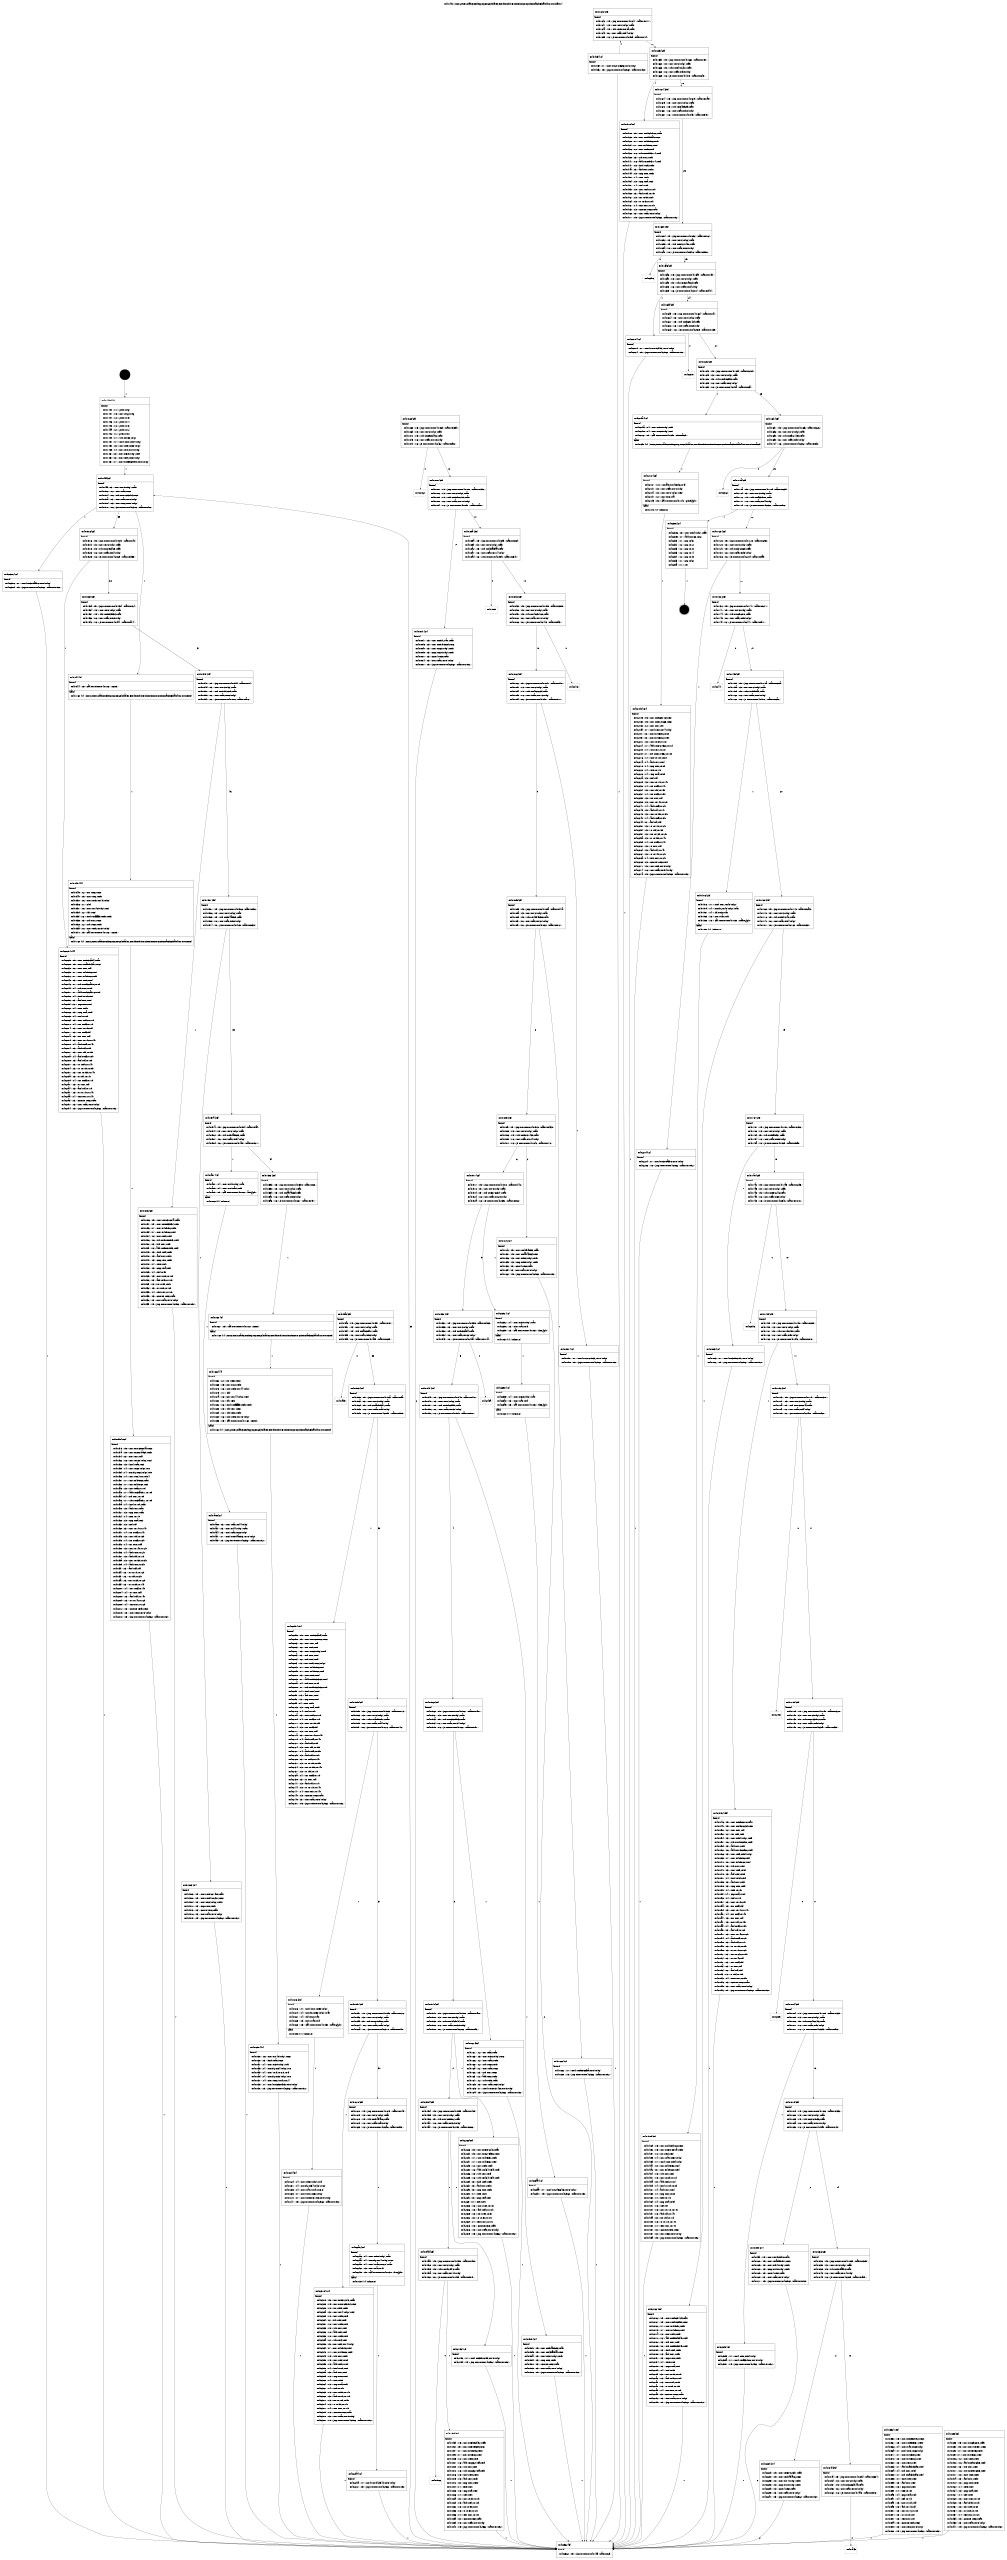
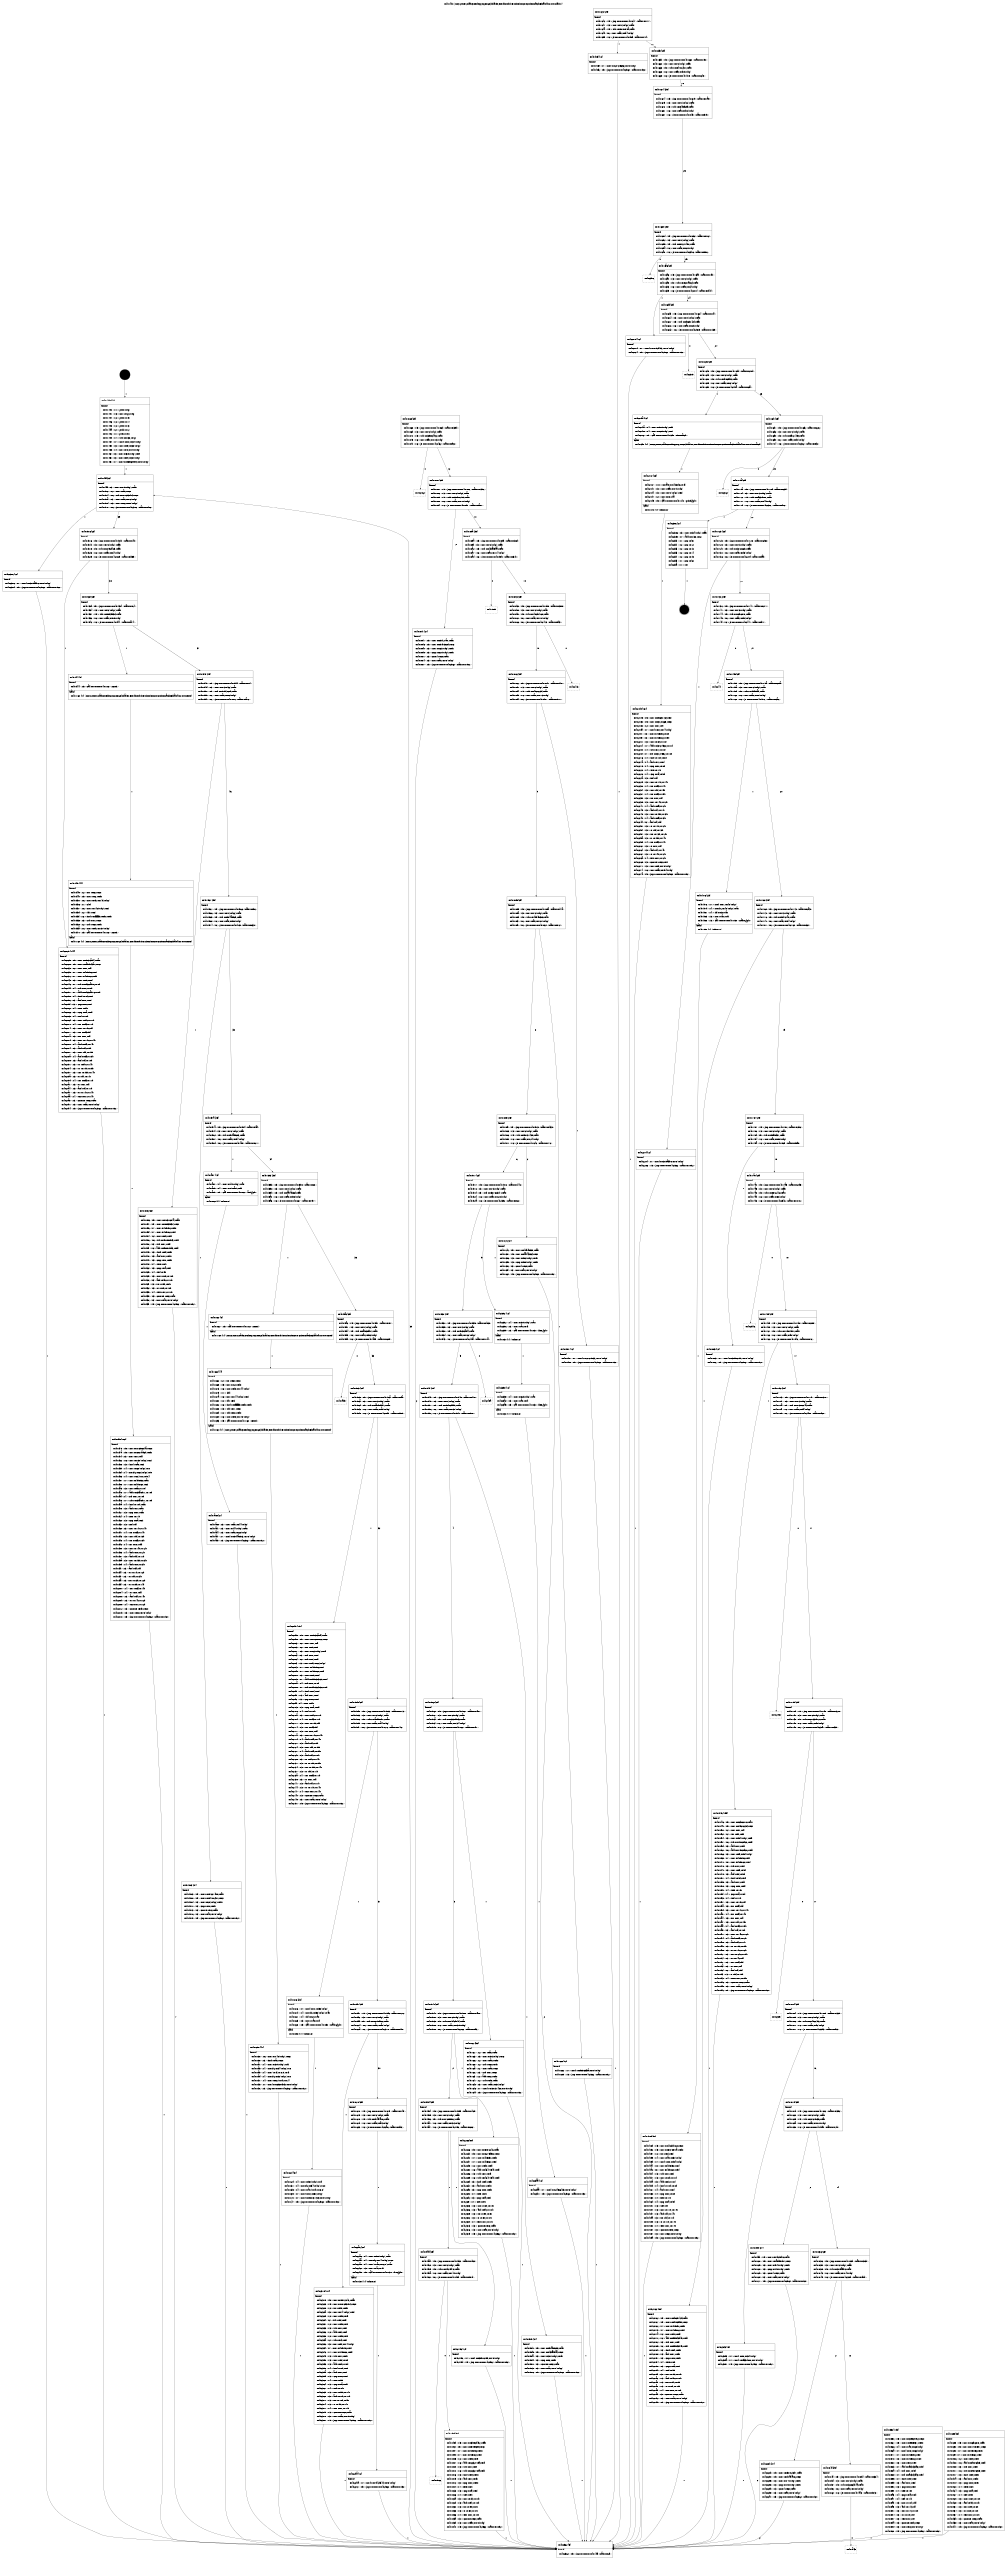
edge "0x401bef [12]" -> "0x401642 [25]": reversed
node "0x401b1e [88]": removed
edge "0x4014ff [23]" -> "0x401f44 [5]": now "0x40152f [25]" -> "0x401f44 [5]"
edge "0x401593 [25]" -> "0x4015ac [25]": added, label "33"
